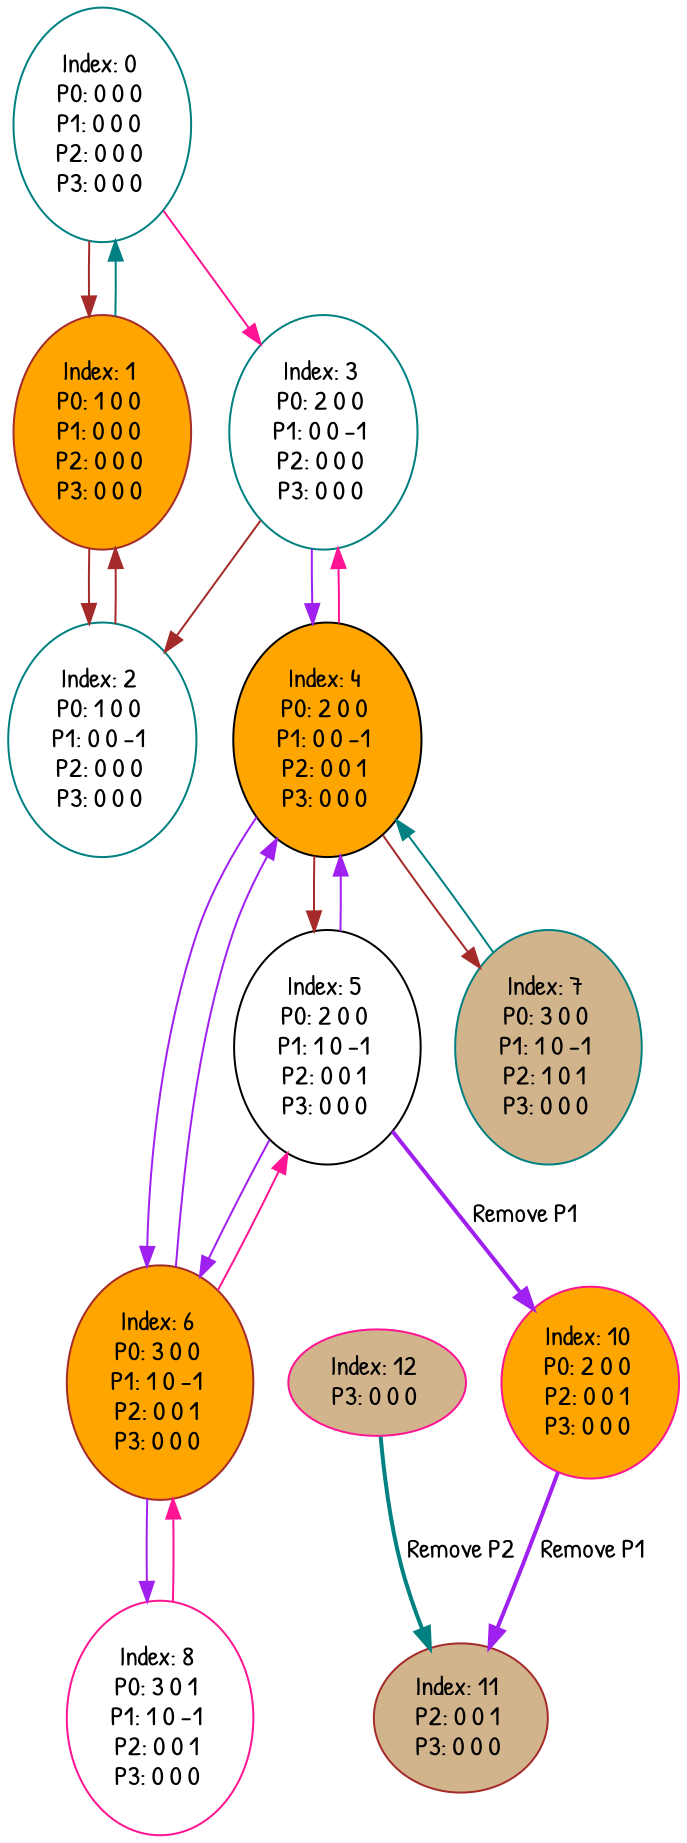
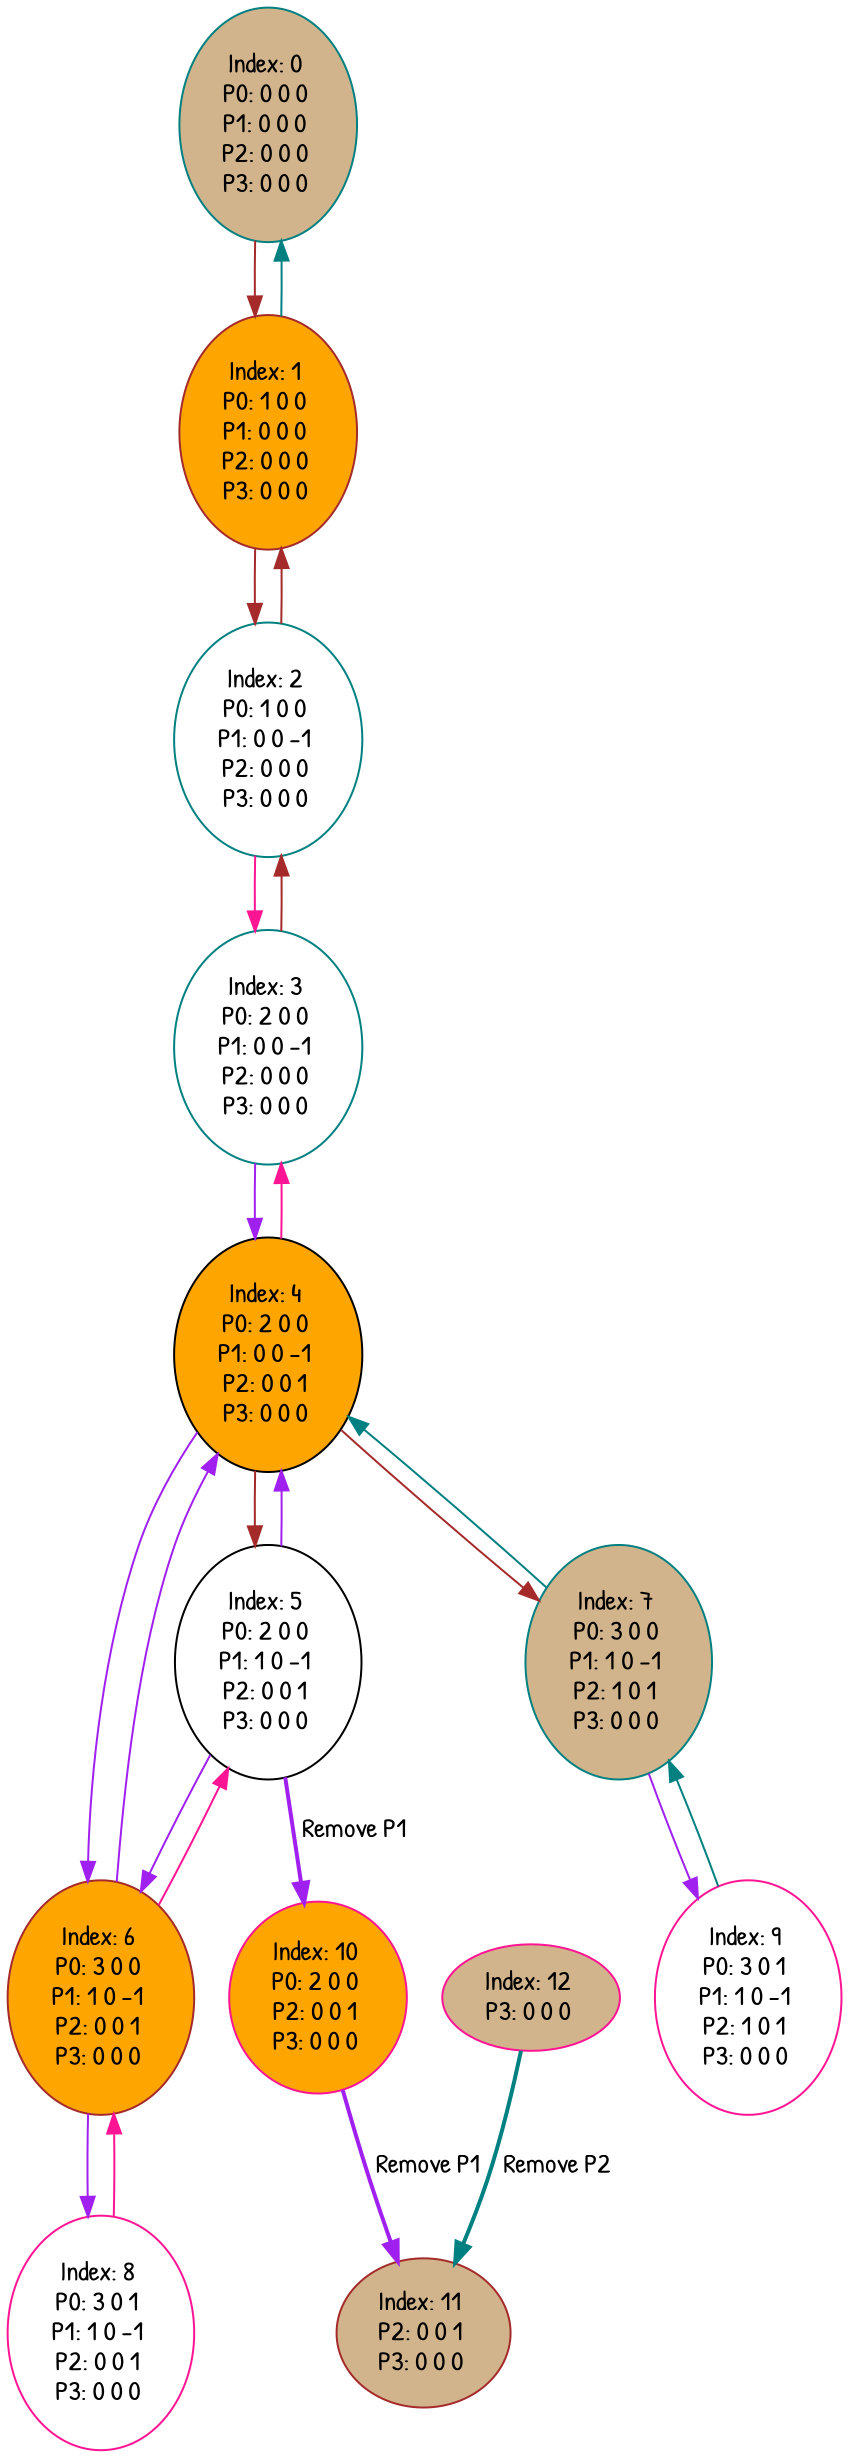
node "Index: 0 P0: 0 0 0 P1: 0 0 0 P2: 0 0 0 P3: 0 0 0": fillcolor white -> tan
edge "Index: 0 P0: 0 0 0 P1: 0 0 0 P2: 0 0 0 P3: 0 0 0" -> "Index: 3 P0: 2 0 0 P1: 0 0 -1 P2: 0 0 0 P3: 0 0 0": now "Index: 2 P0: 1 0 0 P1: 0 0 -1 P2: 0 0 0 P3: 0 0 0" -> "Index: 3 P0: 2 0 0 P1: 0 0 -1 P2: 0 0 0 P3: 0 0 0"
node "Index: 9 P0: 3 0 1 P1: 1 0 -1 P2: 1 0 1 P3: 0 0 0": added
